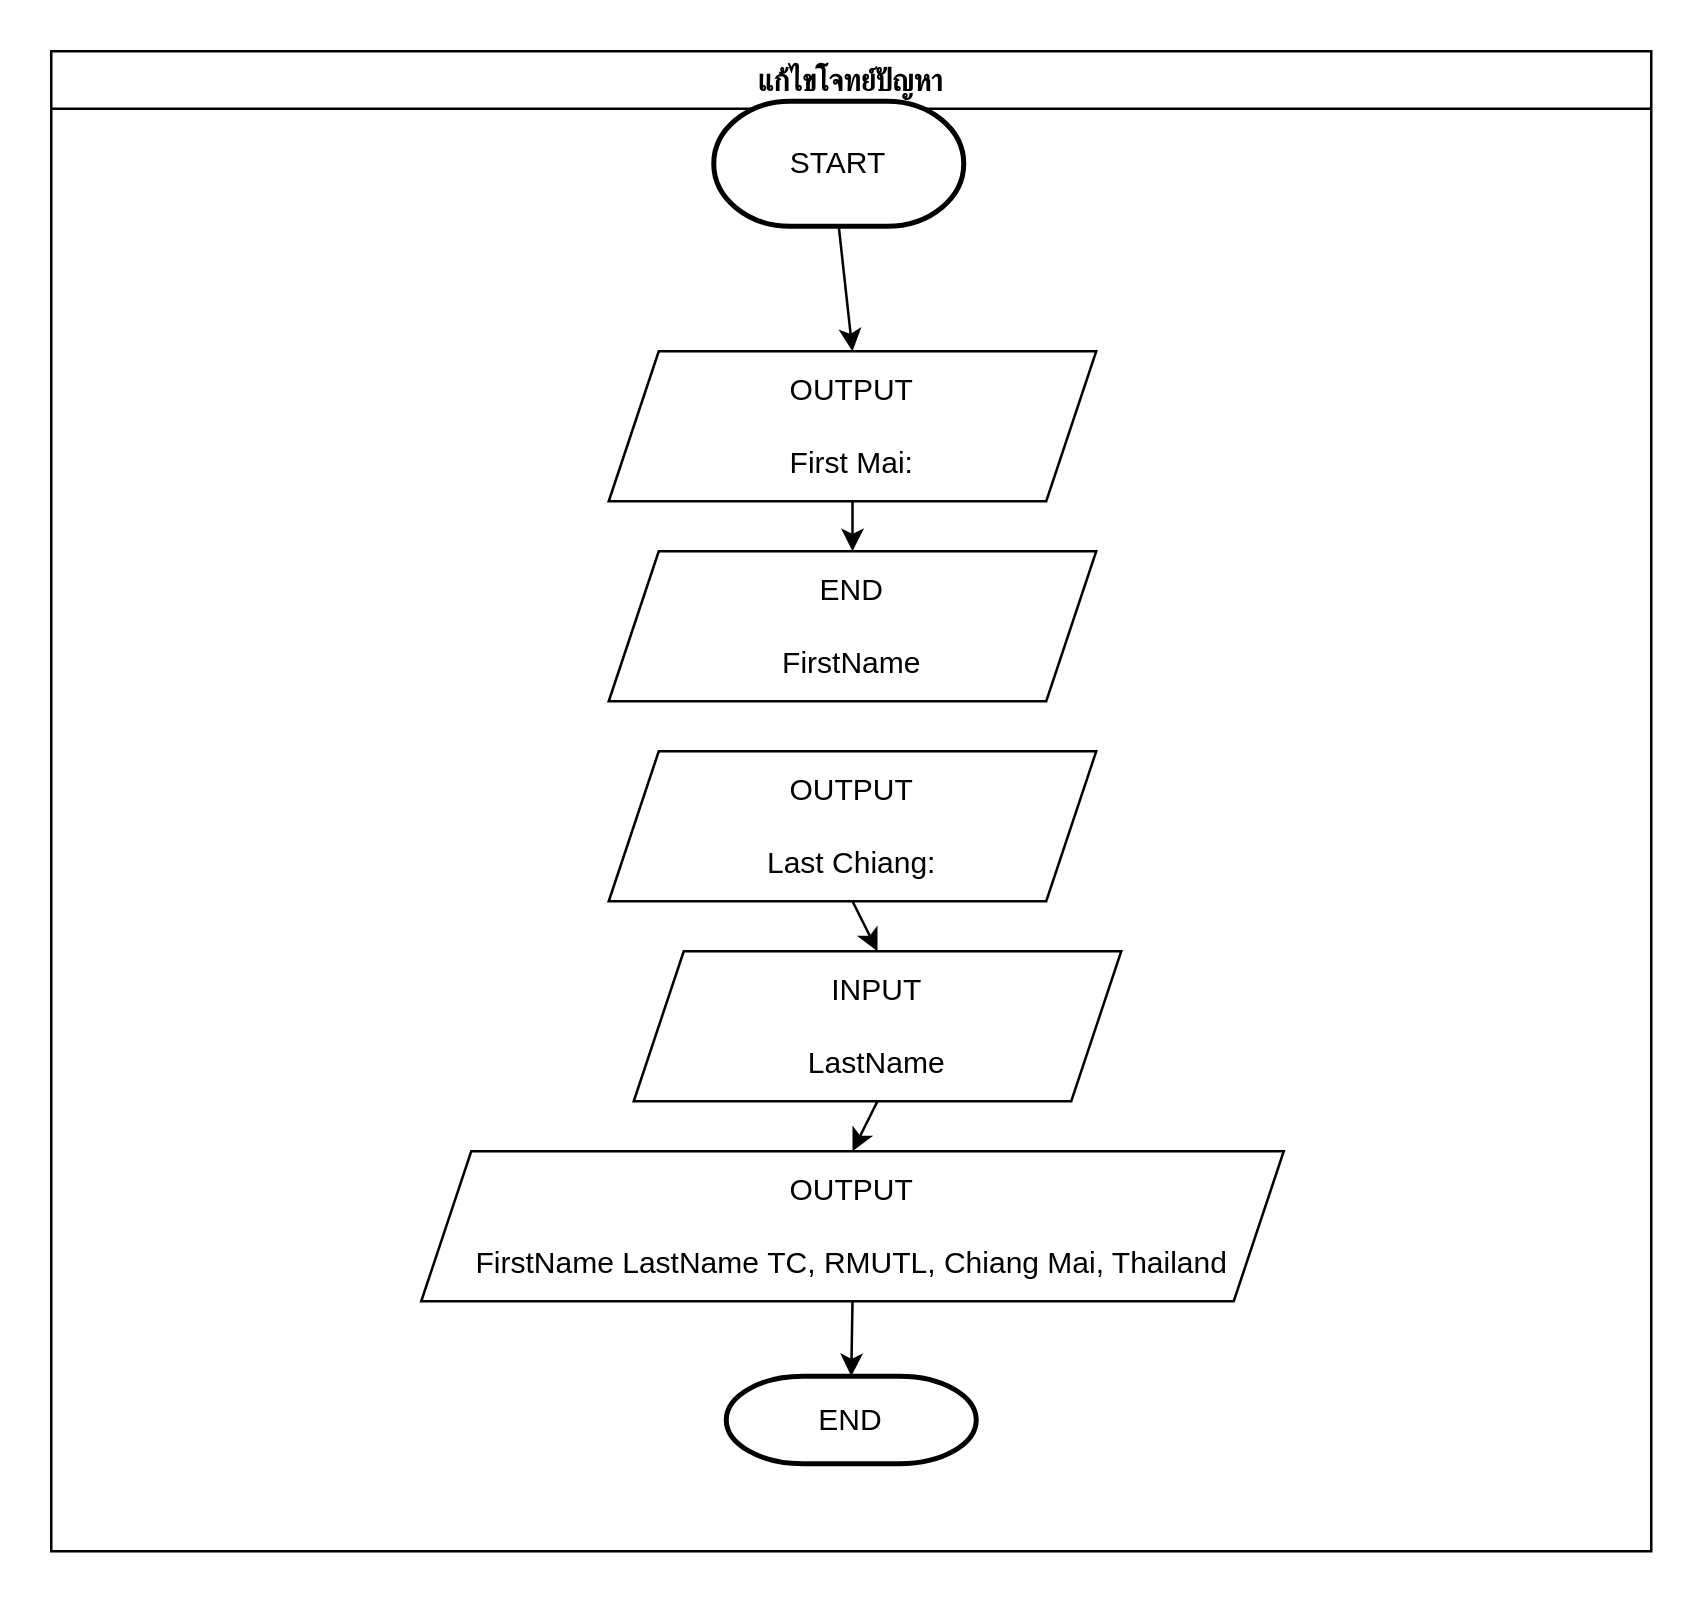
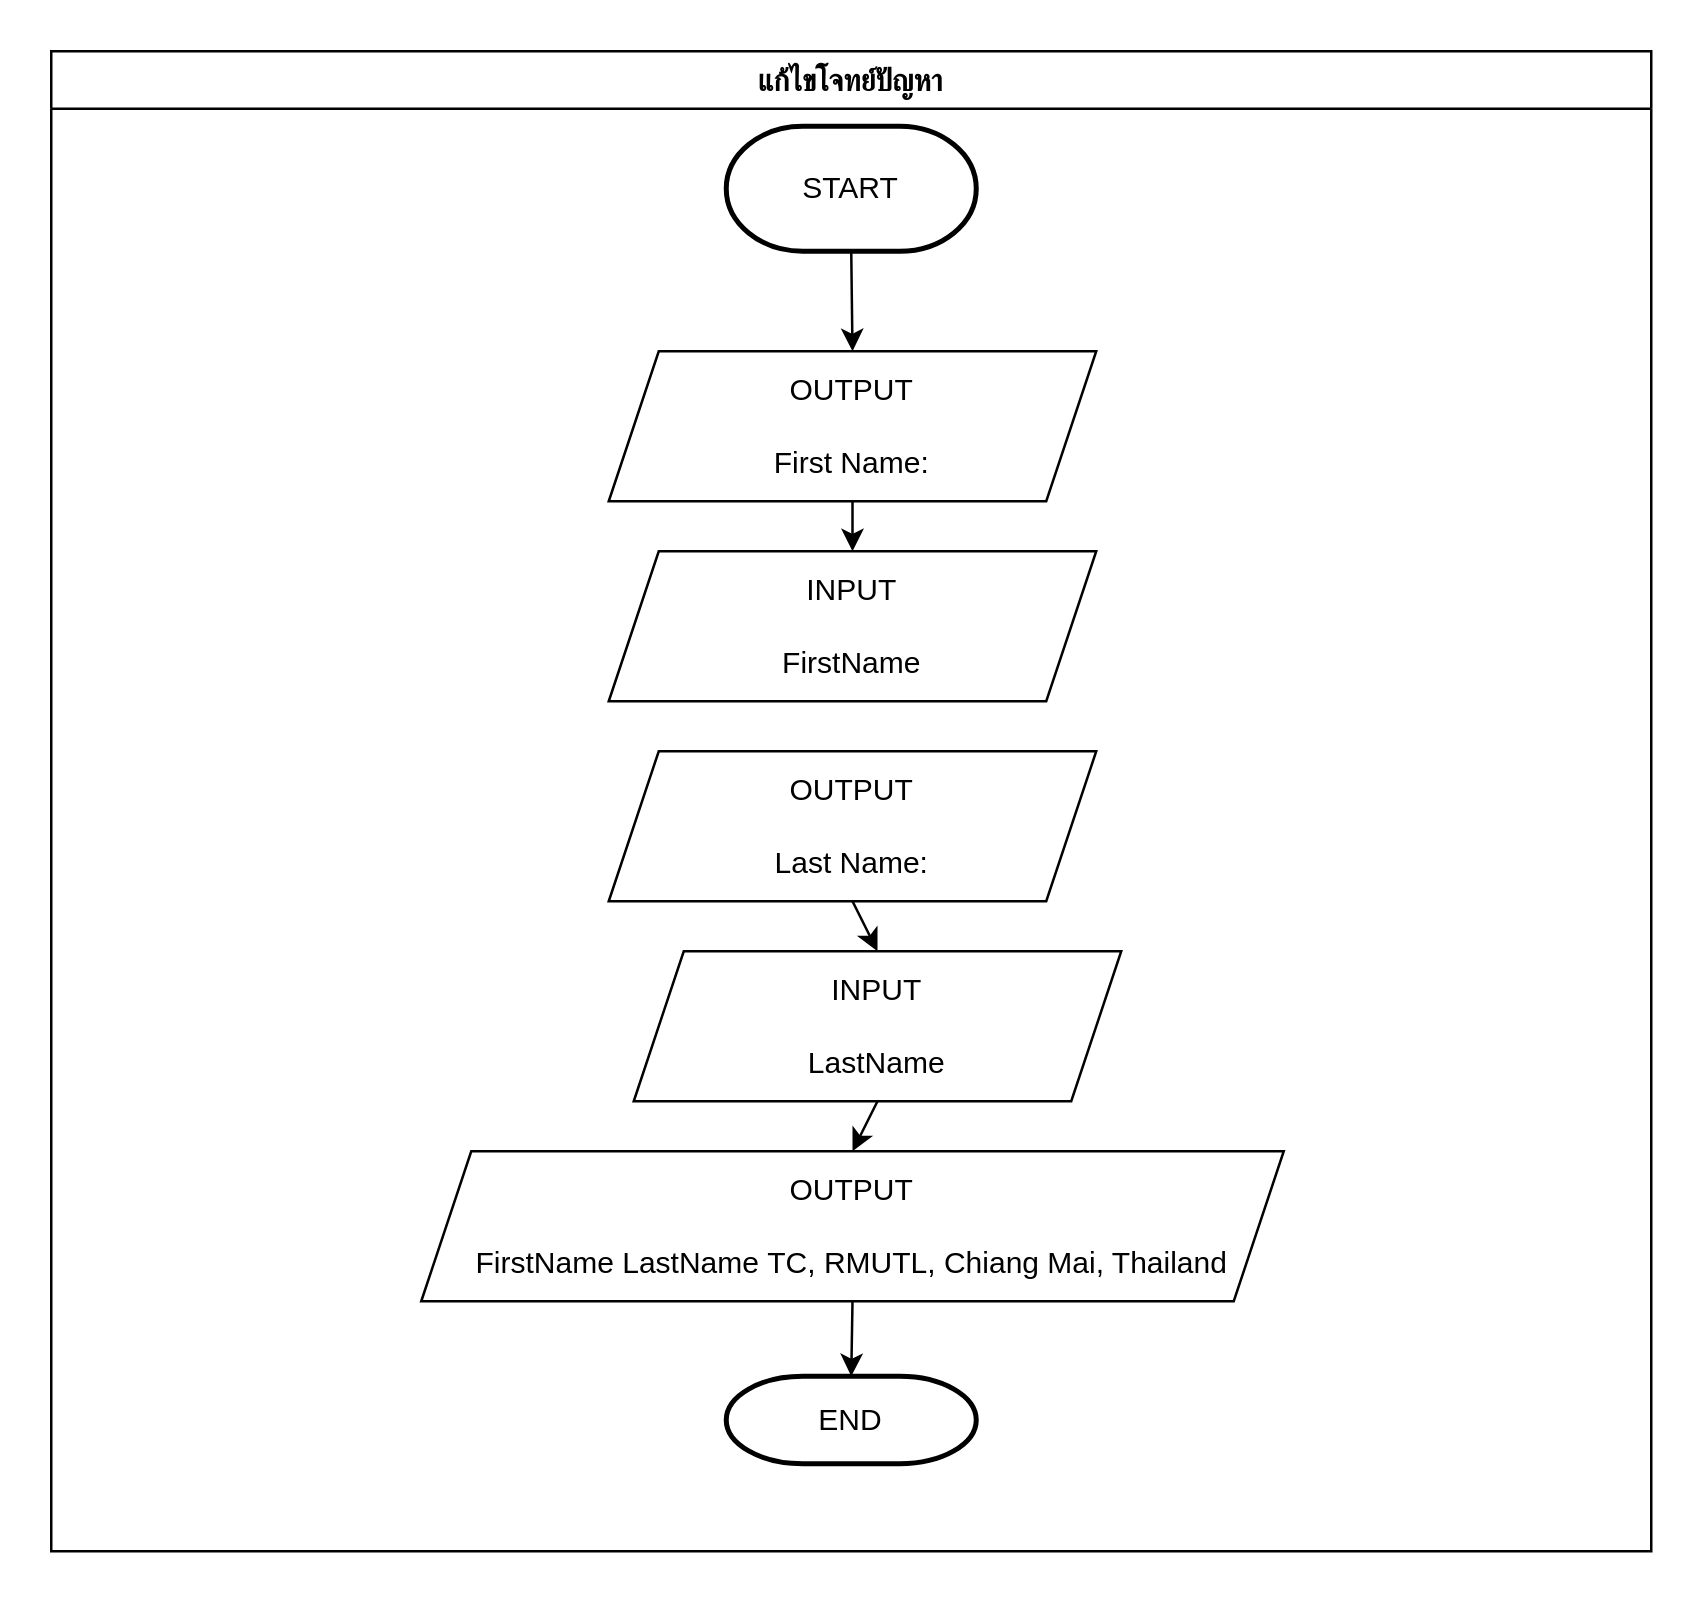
node "START": moved (839, 164) -> (851, 189)
node "OUTPUT First Mai:": label "OUTPUT First Mai:" -> "OUTPUT First Name:"
node "END FirstName": label "END FirstName" -> "INPUT FirstName"
node "OUTPUT Last Chiang:": label "OUTPUT Last Chiang:" -> "OUTPUT Last Name:"
